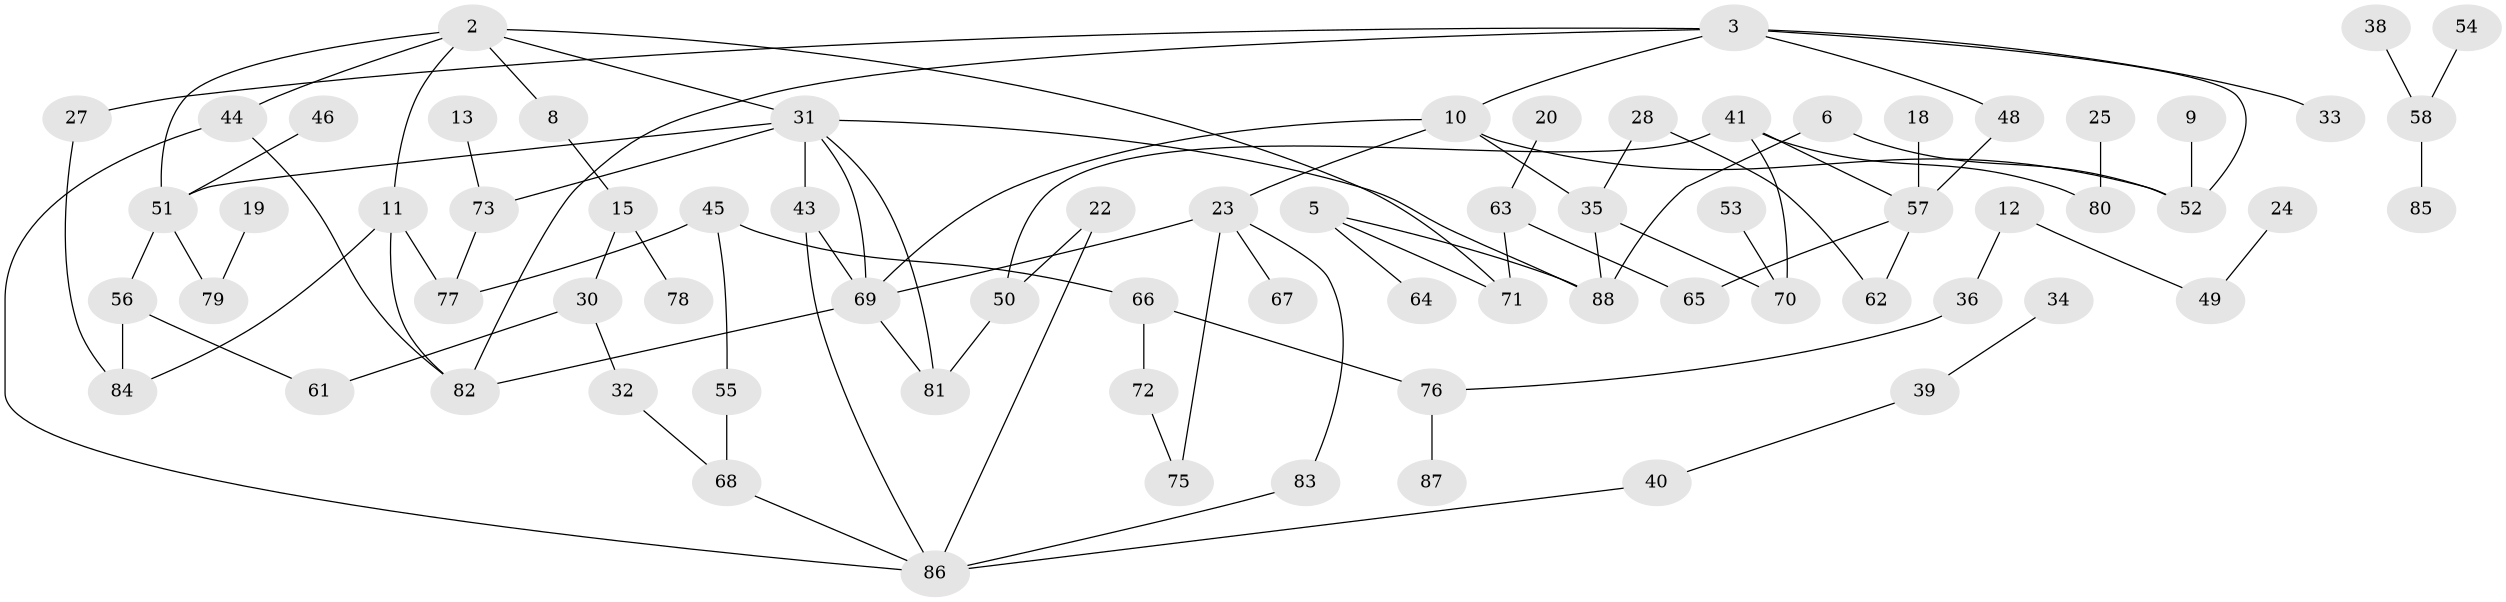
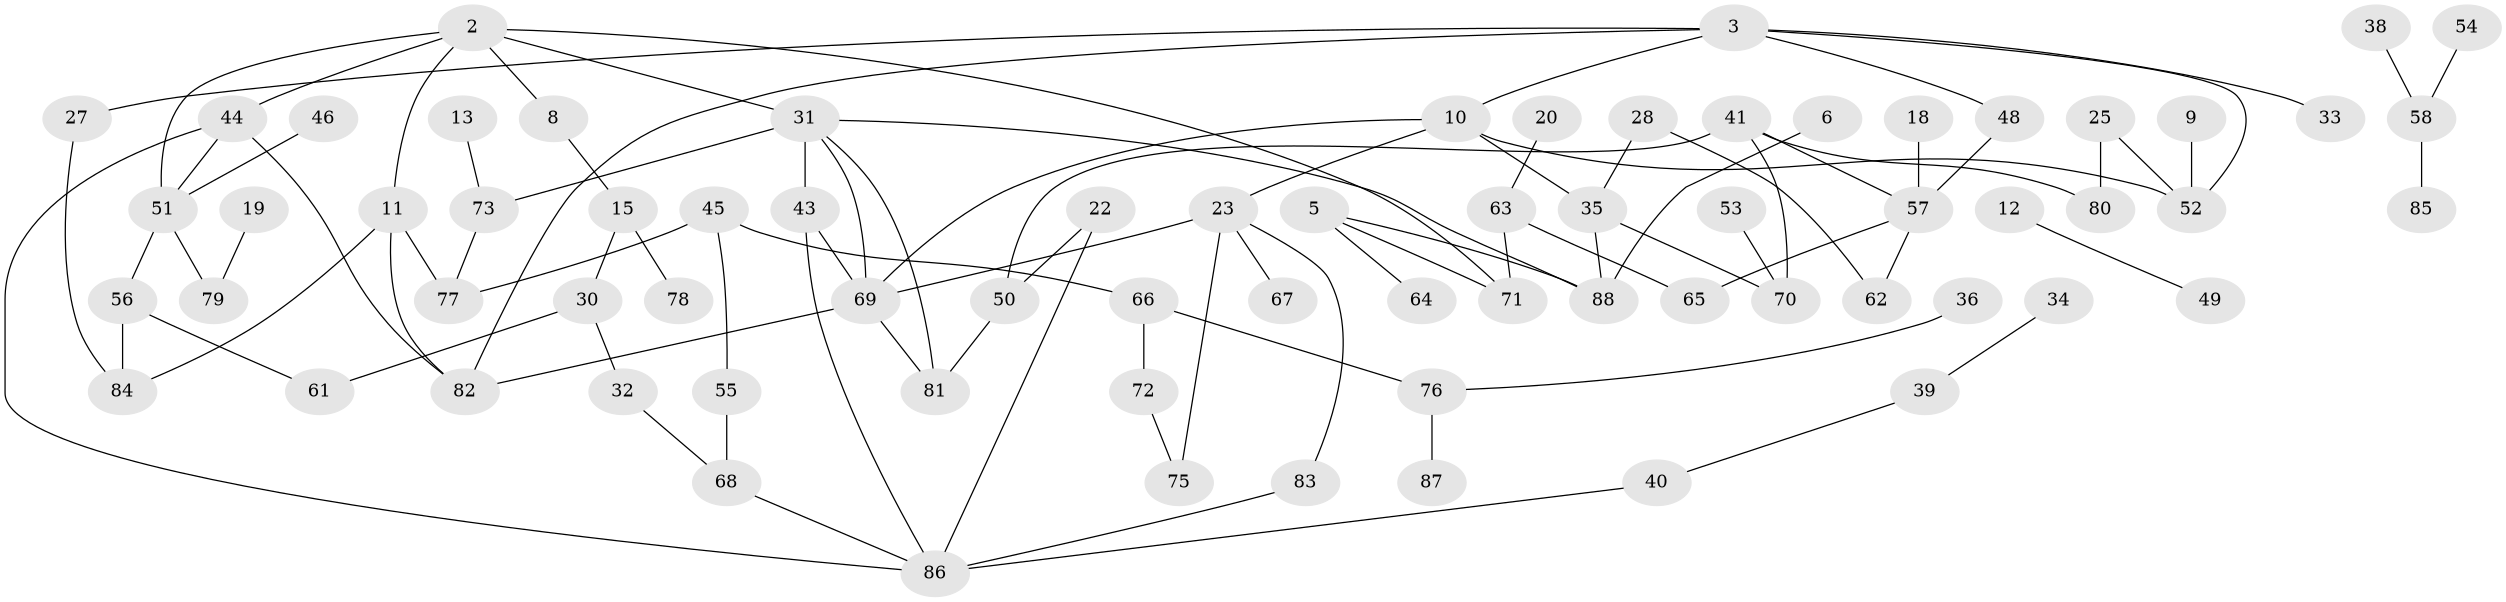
edge "31" -- "51": now "44" -- "51"
edge "6" -- "52": now "25" -- "52"
node "24": removed
edge "12" -- "36": removed
